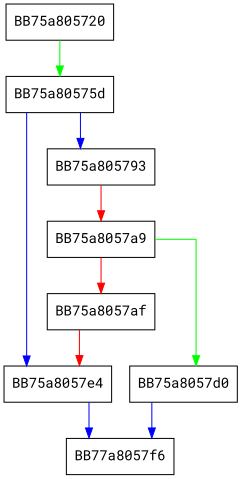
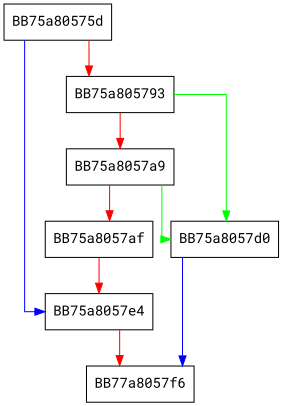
node "BB75a805720": removed
edge "BB75a80575d" -> "BB75a805793": color blue -> red
edge "BB75a805793" -> "BB75a8057d0": added
edge "BB75a8057e4" -> "BB77a8057f6": color blue -> red
